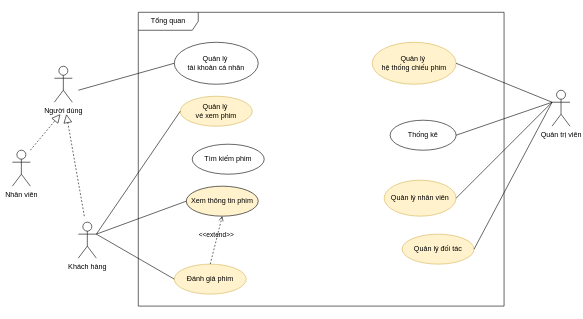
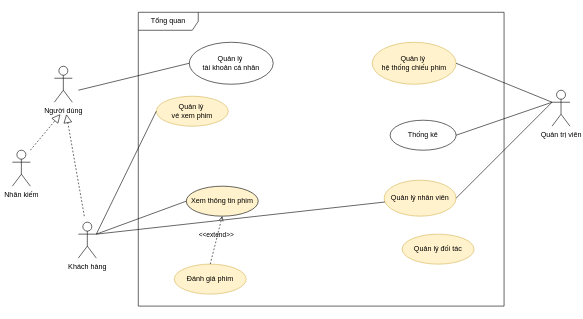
node "Quản lý tài khoản cá nhân": moved (216, 63) -> (231, 63)
node "Quản lý vé xem phim": moved (216, 111) -> (192, 111)
node "Tìm kiếm phim": removed
edge "Quản trị viên" -- "Quản lý đối tác": removed
node "Nhân viên": label "Nhân viên" -> "Nhân kiếm"
edge "Khách hàng" -- "Đánh giá phim": now "Khách hàng" -- "Quản lý nhân viên"
